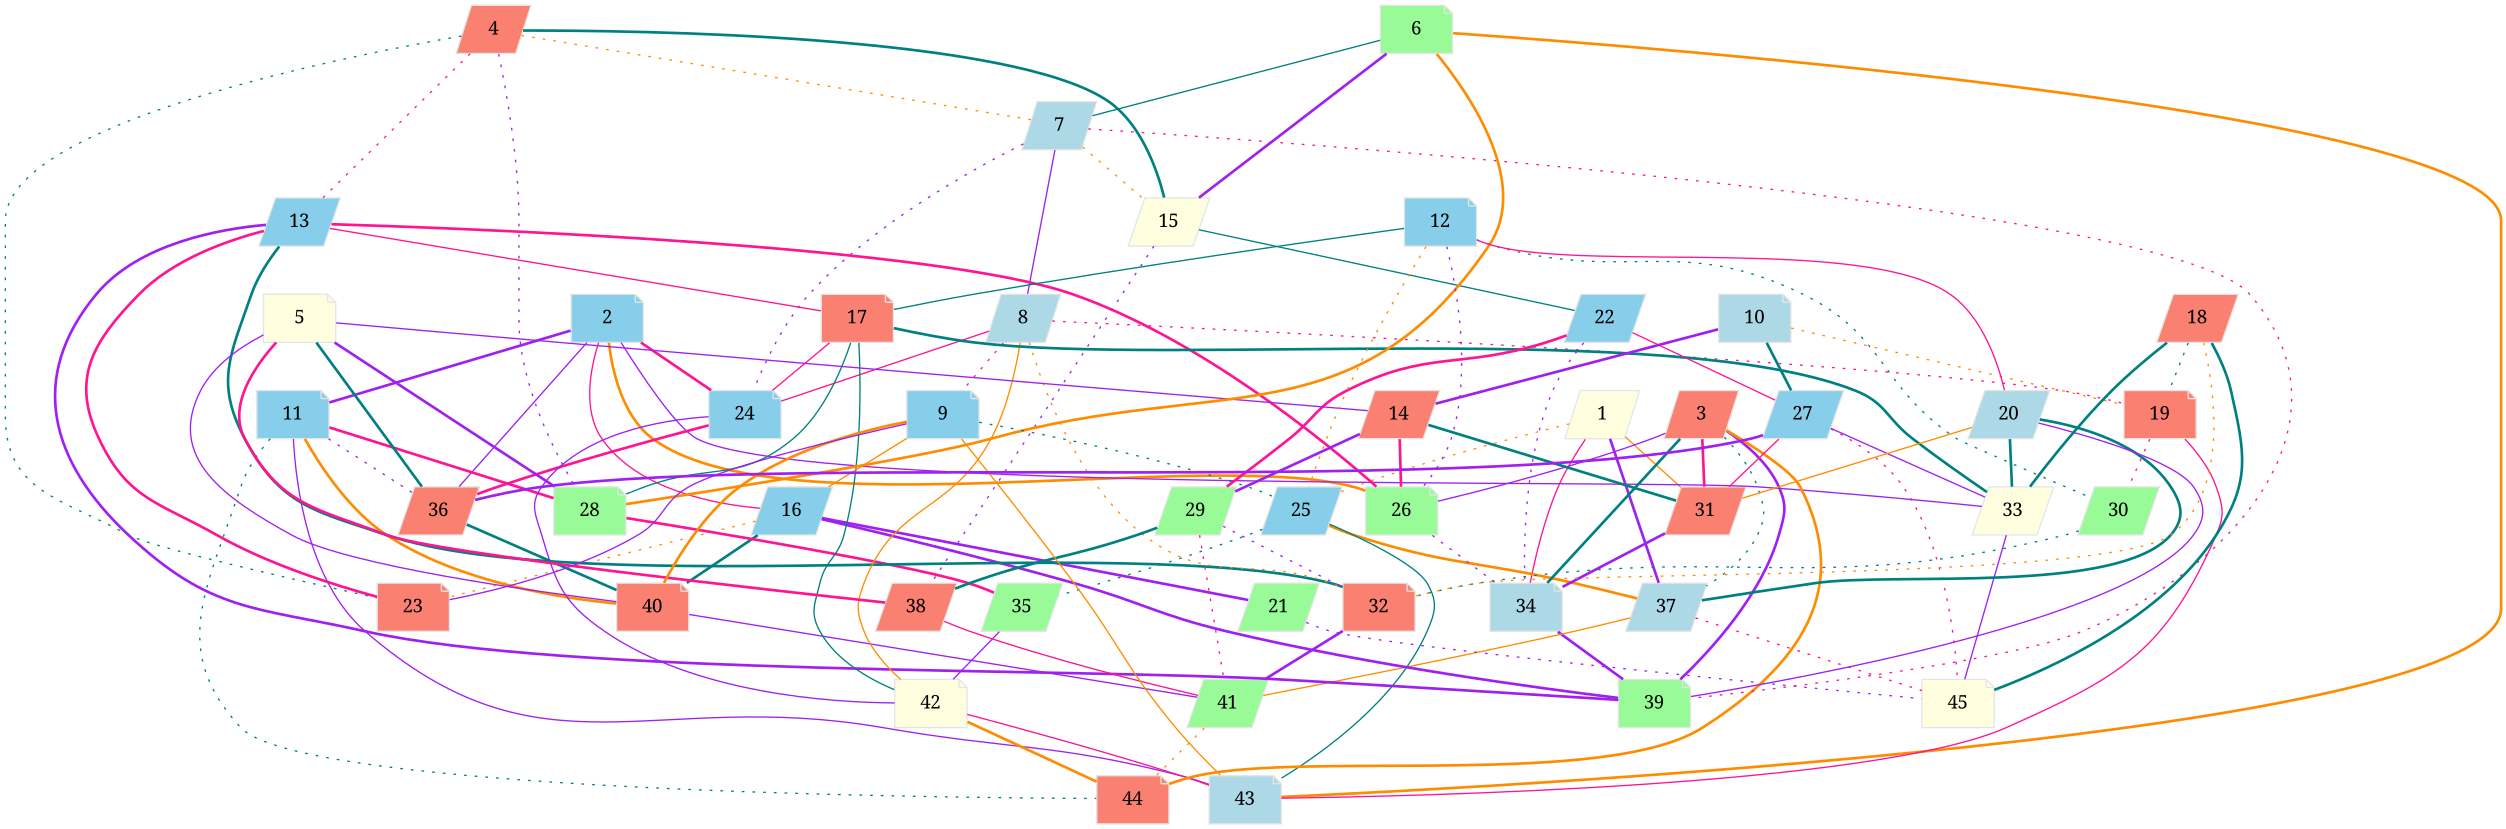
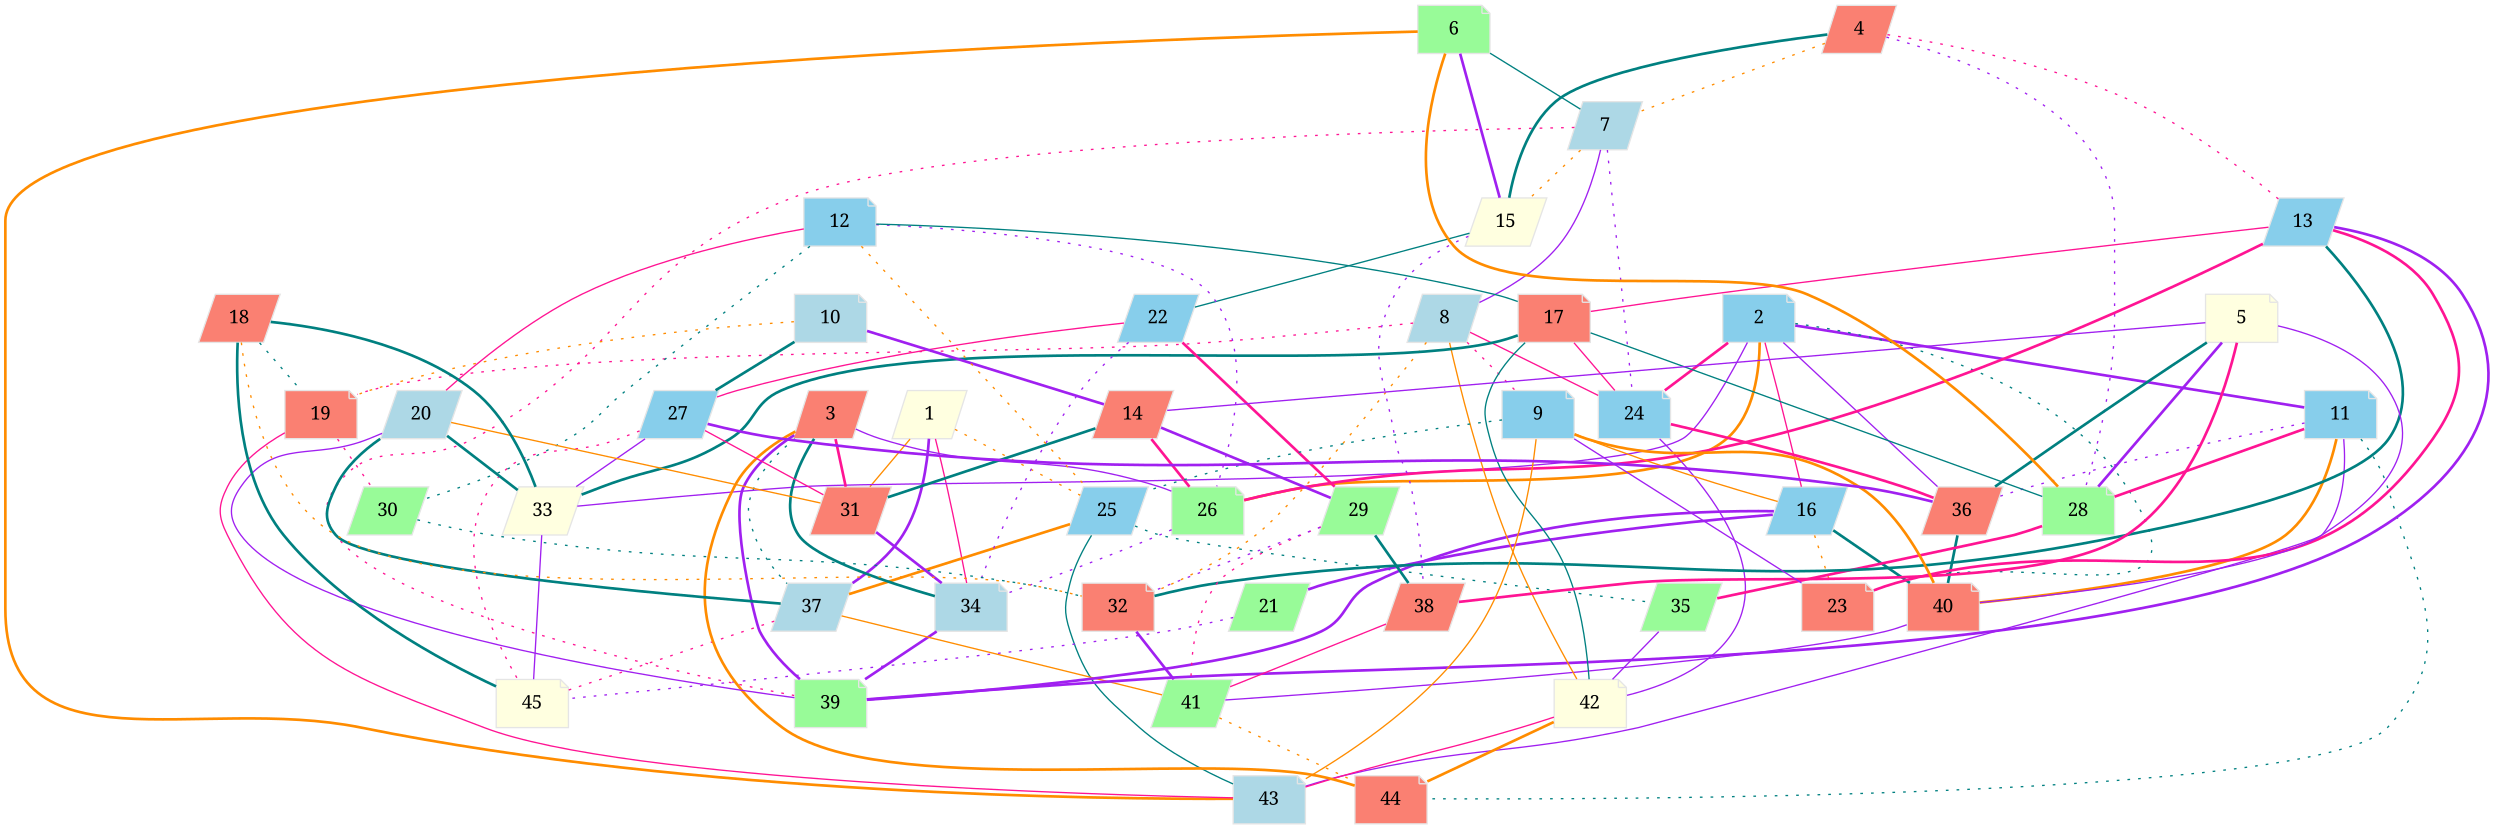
edge "4" -- "23": now "2" -- "23"
